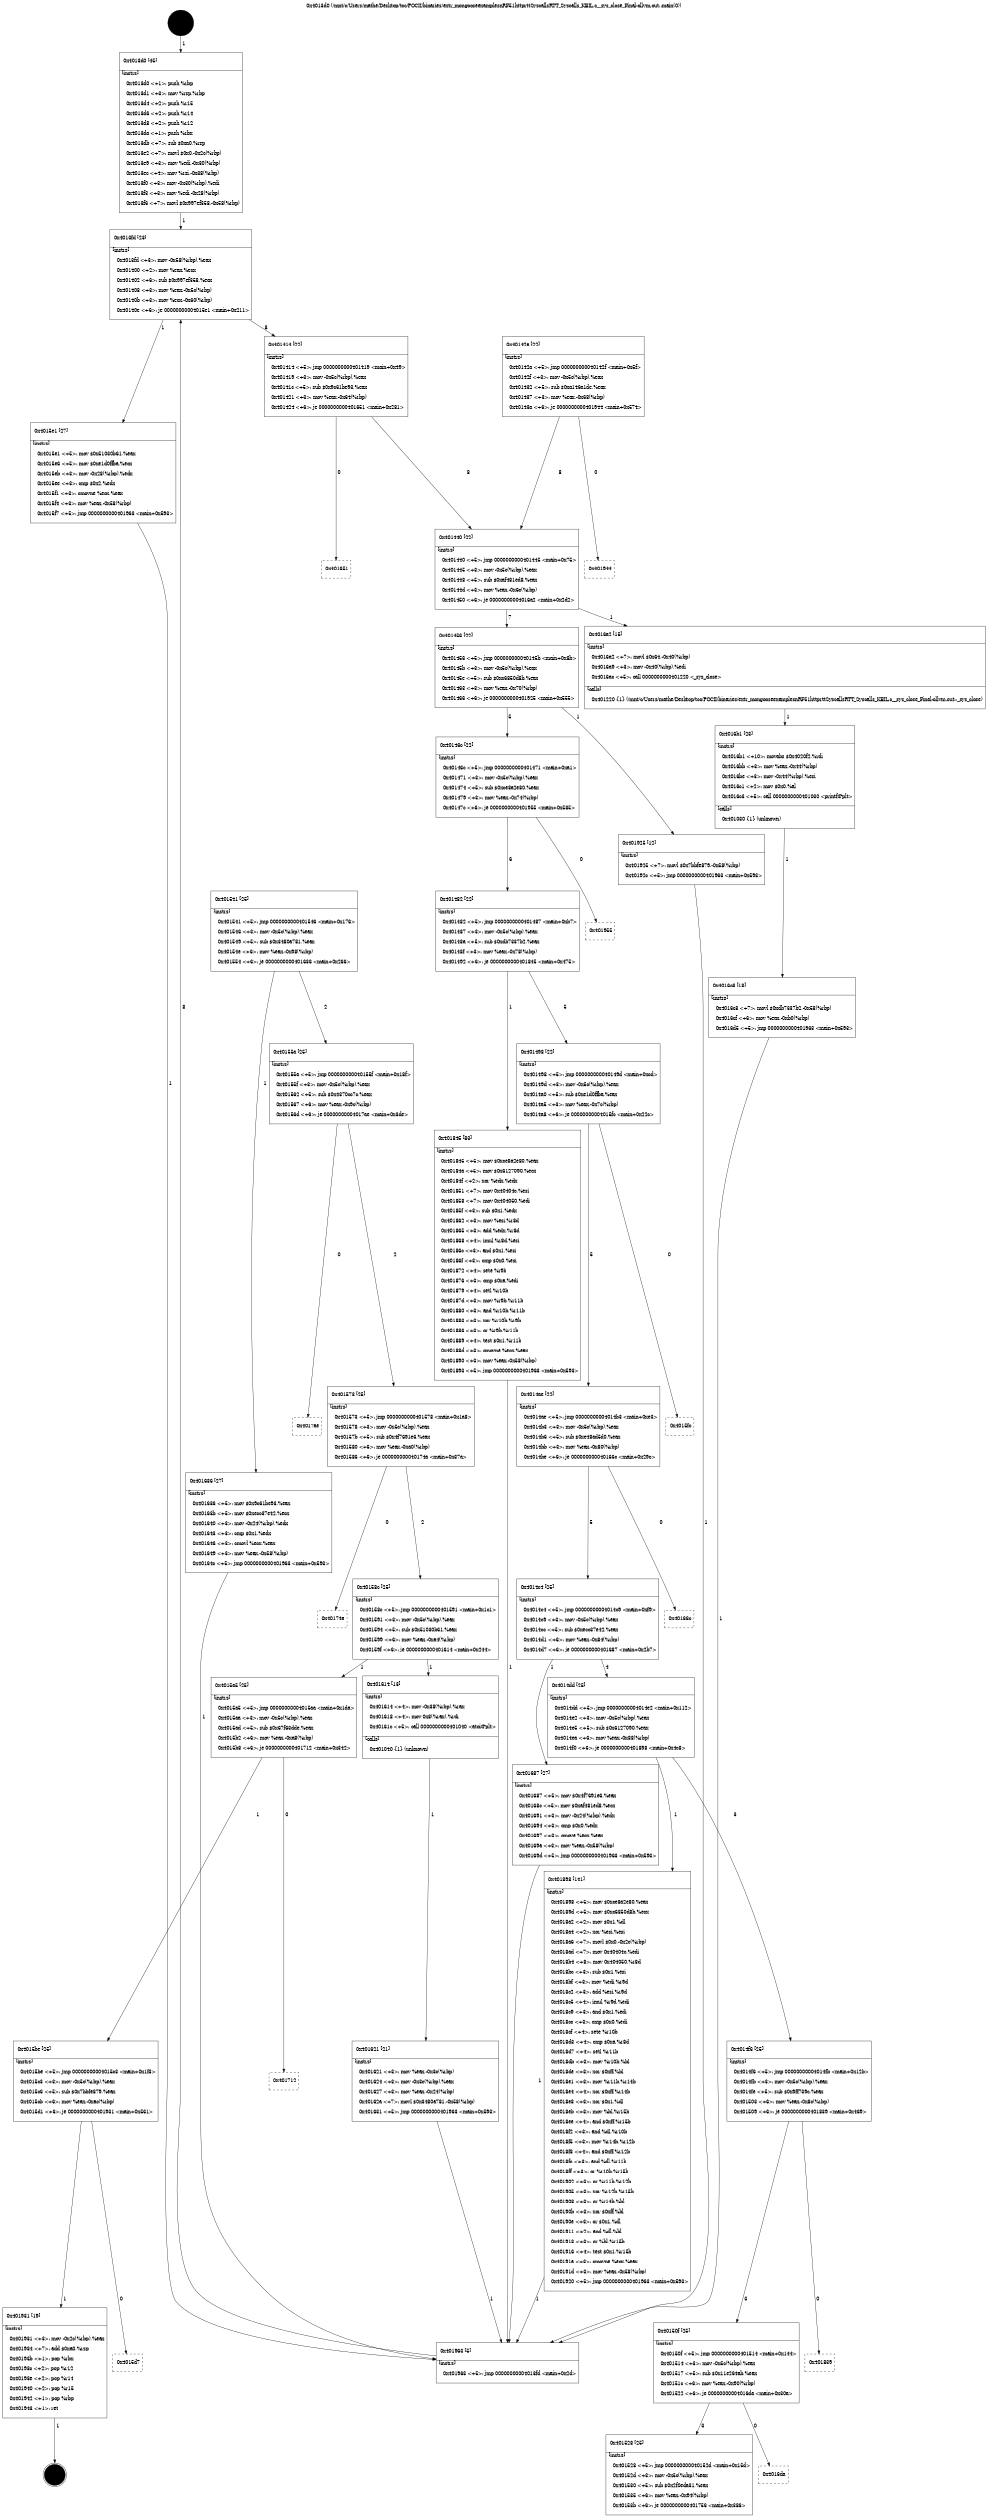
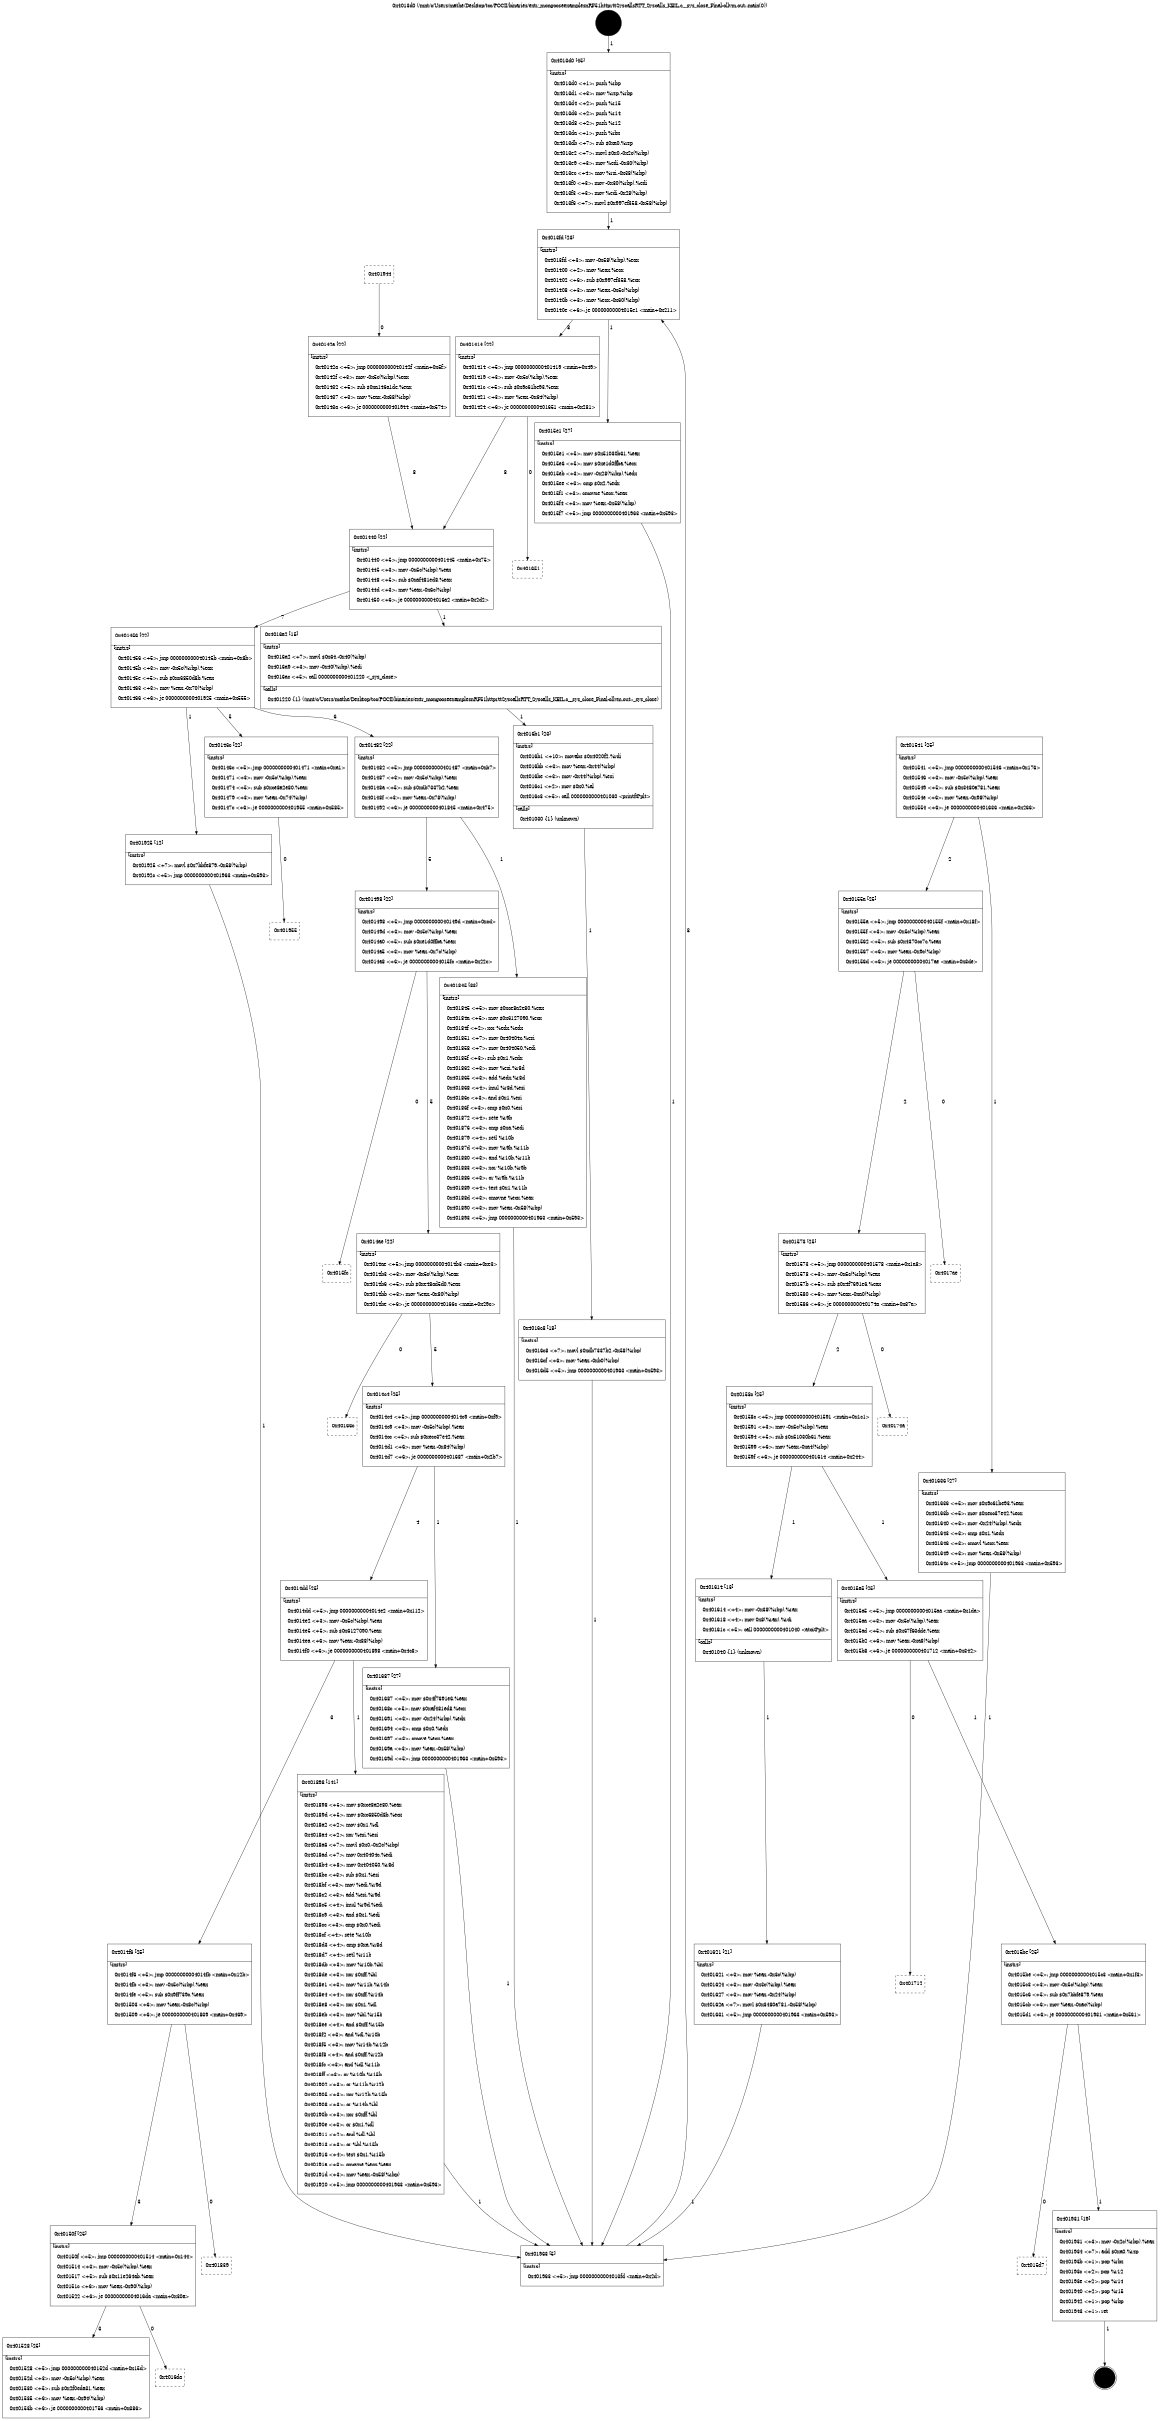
edge "0x40142a [22]" -> "0x401944": reversed
edge "0x40146c [22]" -> "0x401482 [22]": now "0x401456 [22]" -> "0x401482 [22]"
